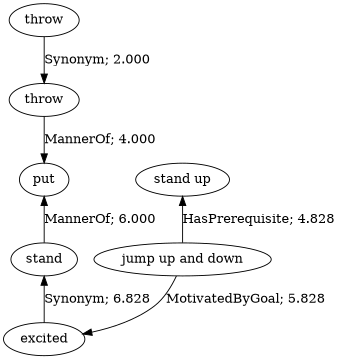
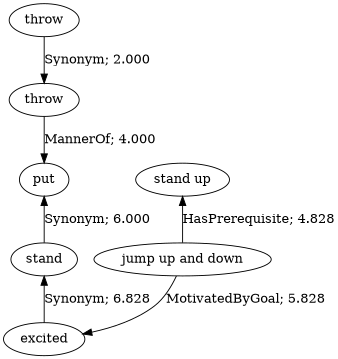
edge "stand" -> "put": label "MannerOf; 6.000" -> "Synonym; 6.000"
